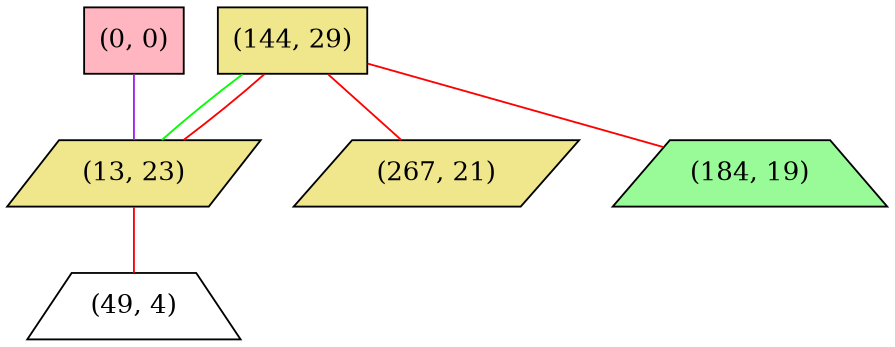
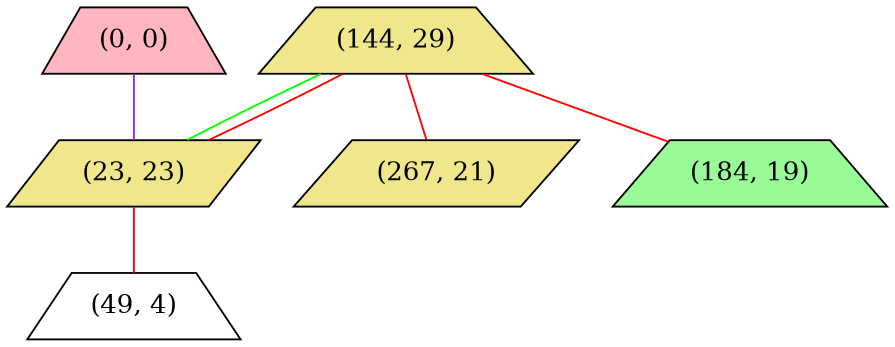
node "(0, 0)": shape box -> trapezium
node "(144, 29)": shape box -> trapezium
node "(13, 23)": label "(13, 23)" -> "(23, 23)"
